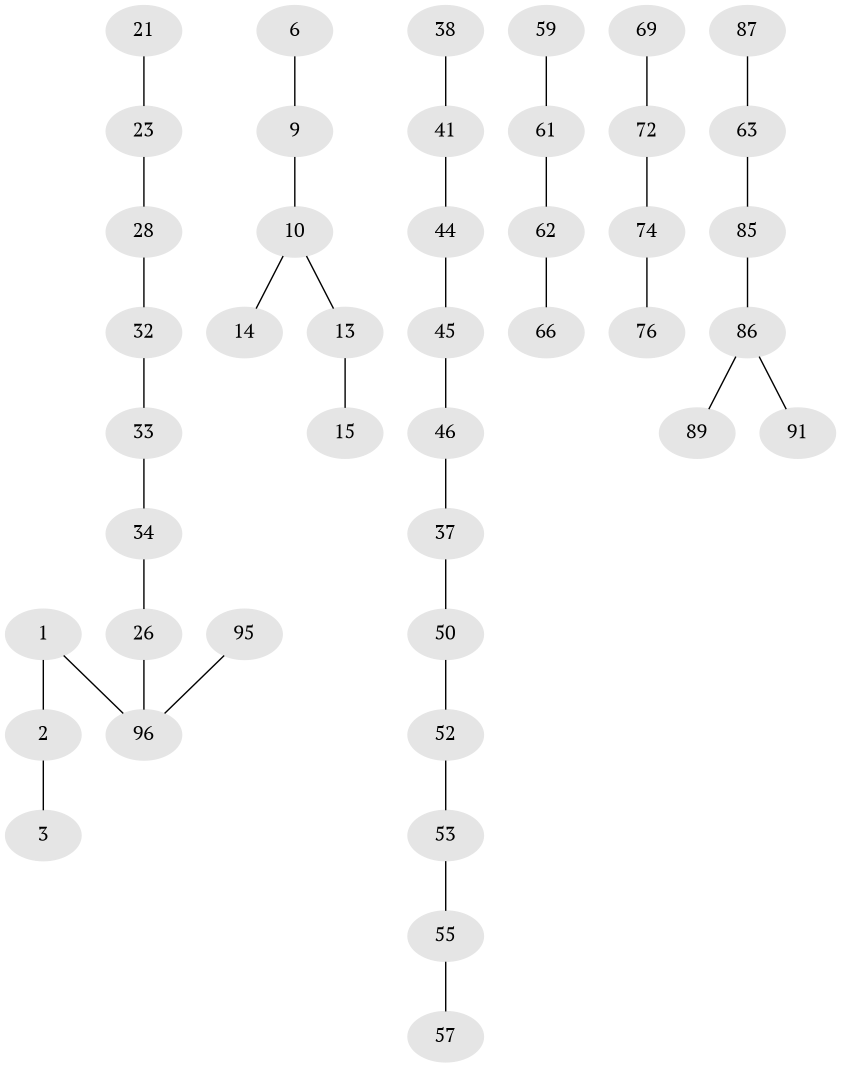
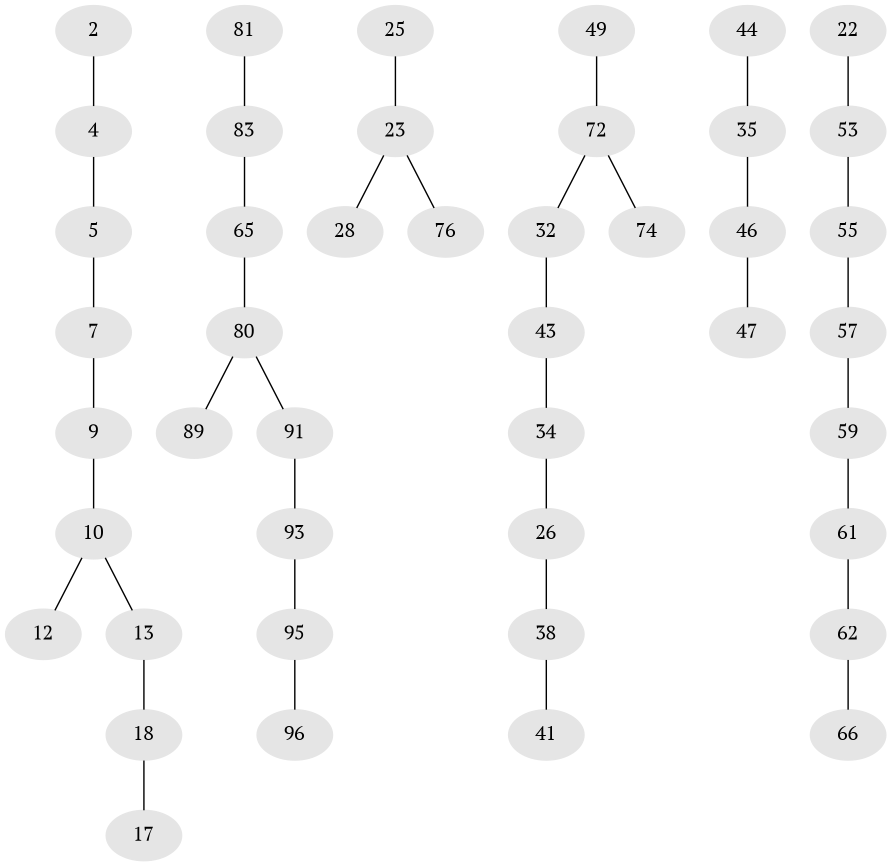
node "21": label "21" -> "25"
node "6": label "6" -> "7"
node "69": label "69" -> "49"
node "87": label "87" -> "81"
node "63": label "63" -> "83"
edge "41" -- "44": removed
node "5": added
node "85": label "85" -> "65"
edge "28" -- "32": now "72" -- "32"
edge "74" -- "76": now "23" -- "76"
node "14": label "14" -> "12"
node "45": label "45" -> "35"
node "86": label "86" -> "80"
edge "57" -- "59": added
node "33": label "33" -> "43"
node "15": label "15" -> "18"
node "93": added
node "37": label "37" -> "47"
node "1": removed
node "50": removed
edge "26" -- "96": now "26" -- "38"
node "52": label "52" -> "22"
node "3": label "3" -> "4"
node "17": added
